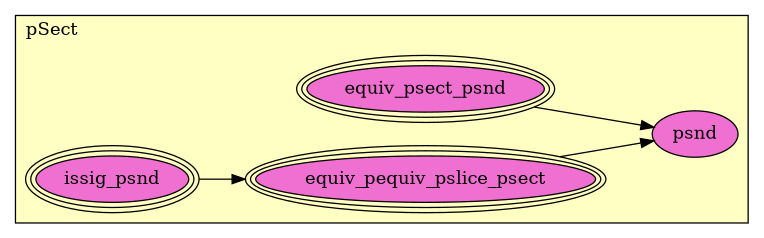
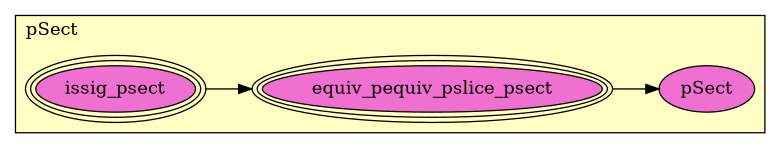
node "equiv_psect_psnd": removed
node "psnd": label "psnd" -> "pSect"
node "issig_psnd": label "issig_psnd" -> "issig_psect"
